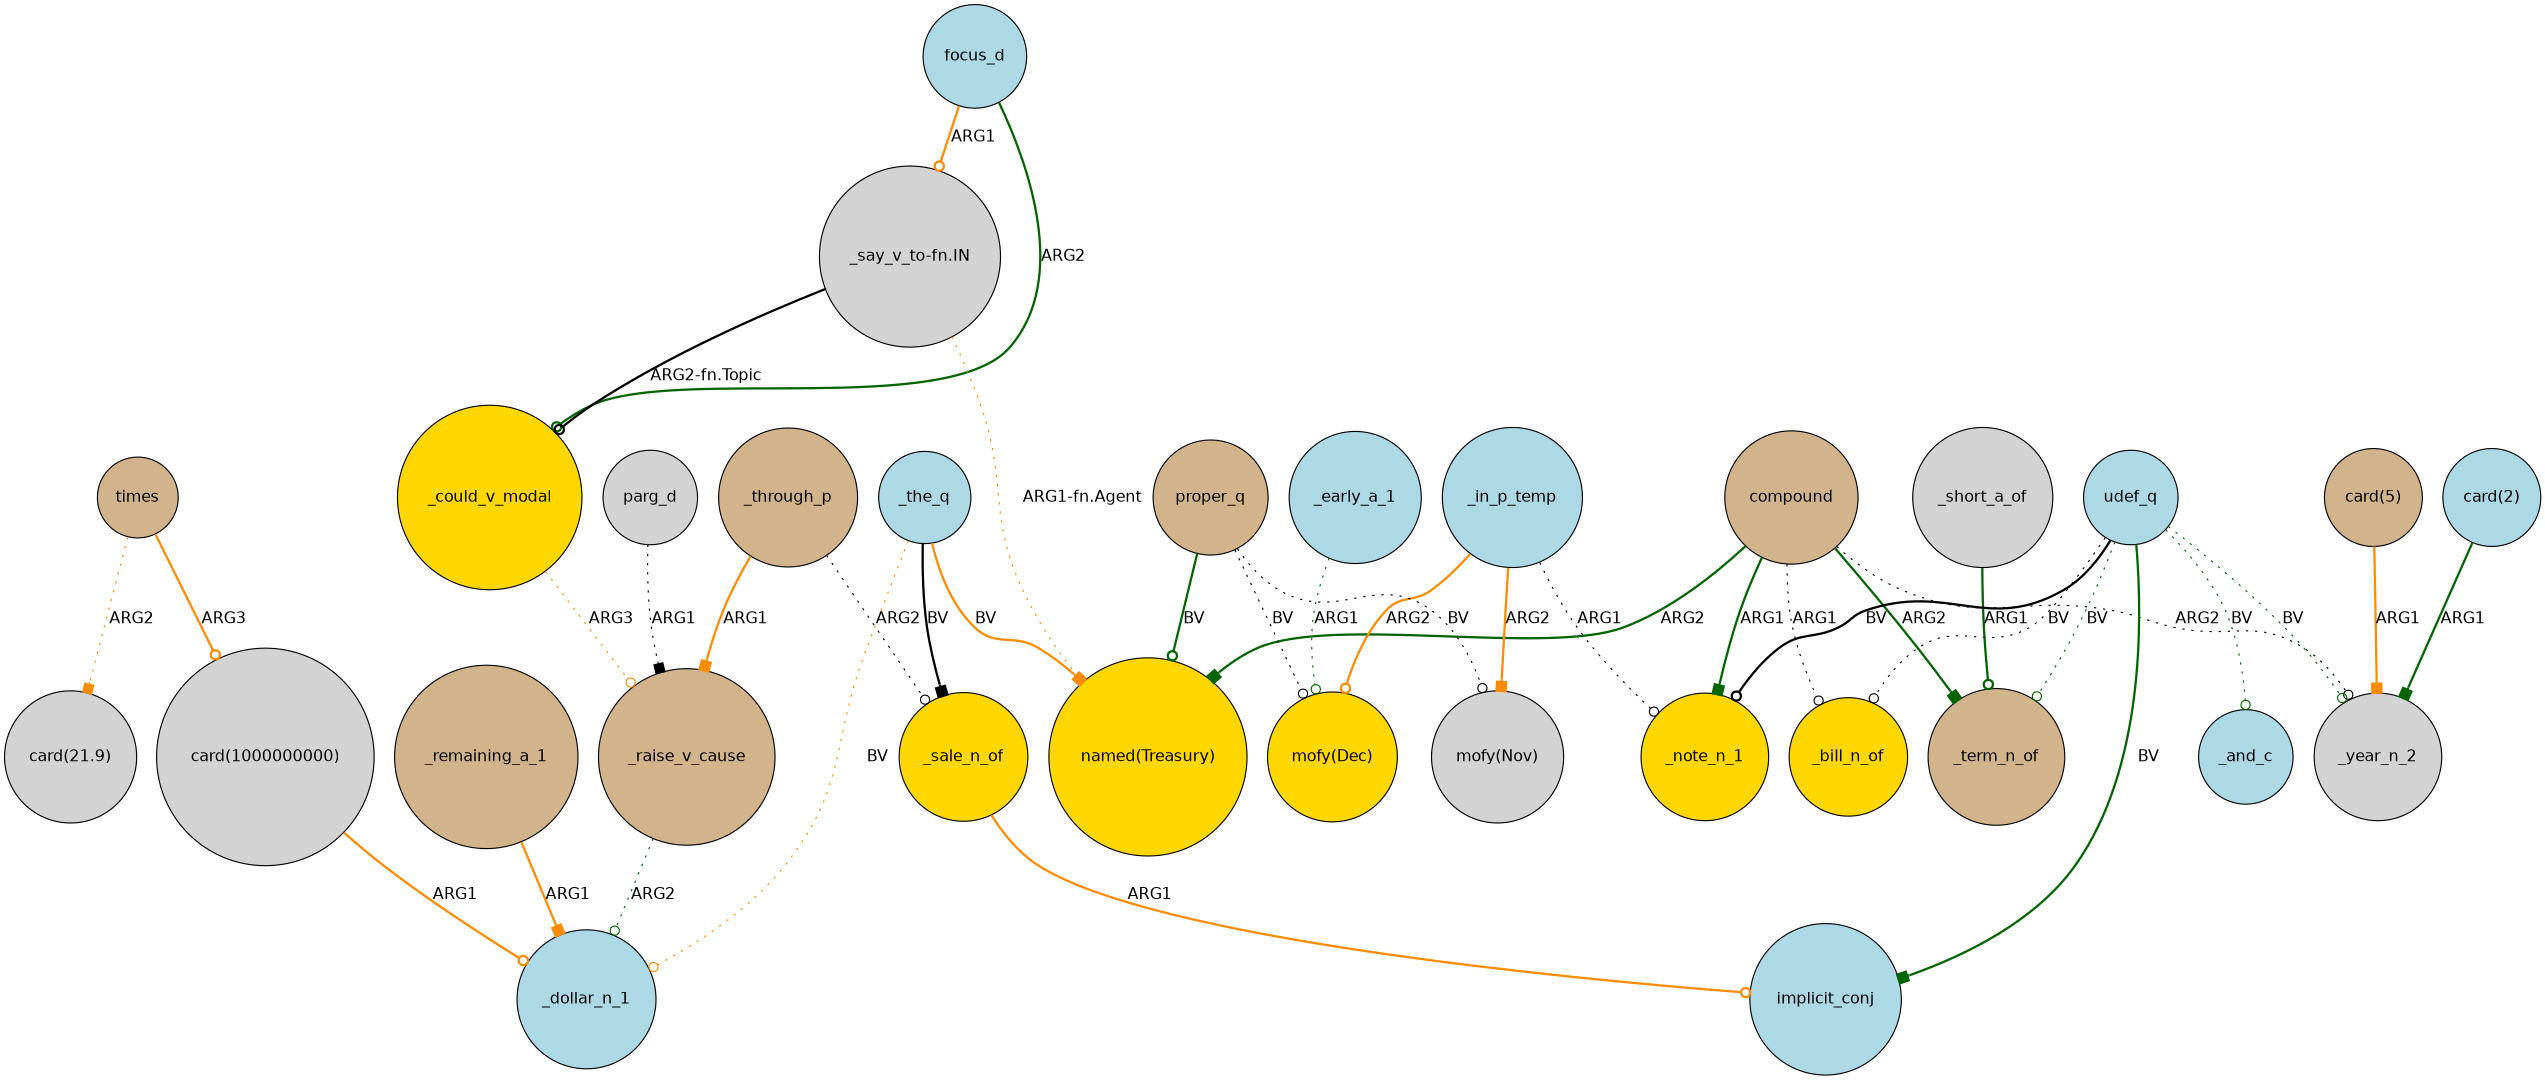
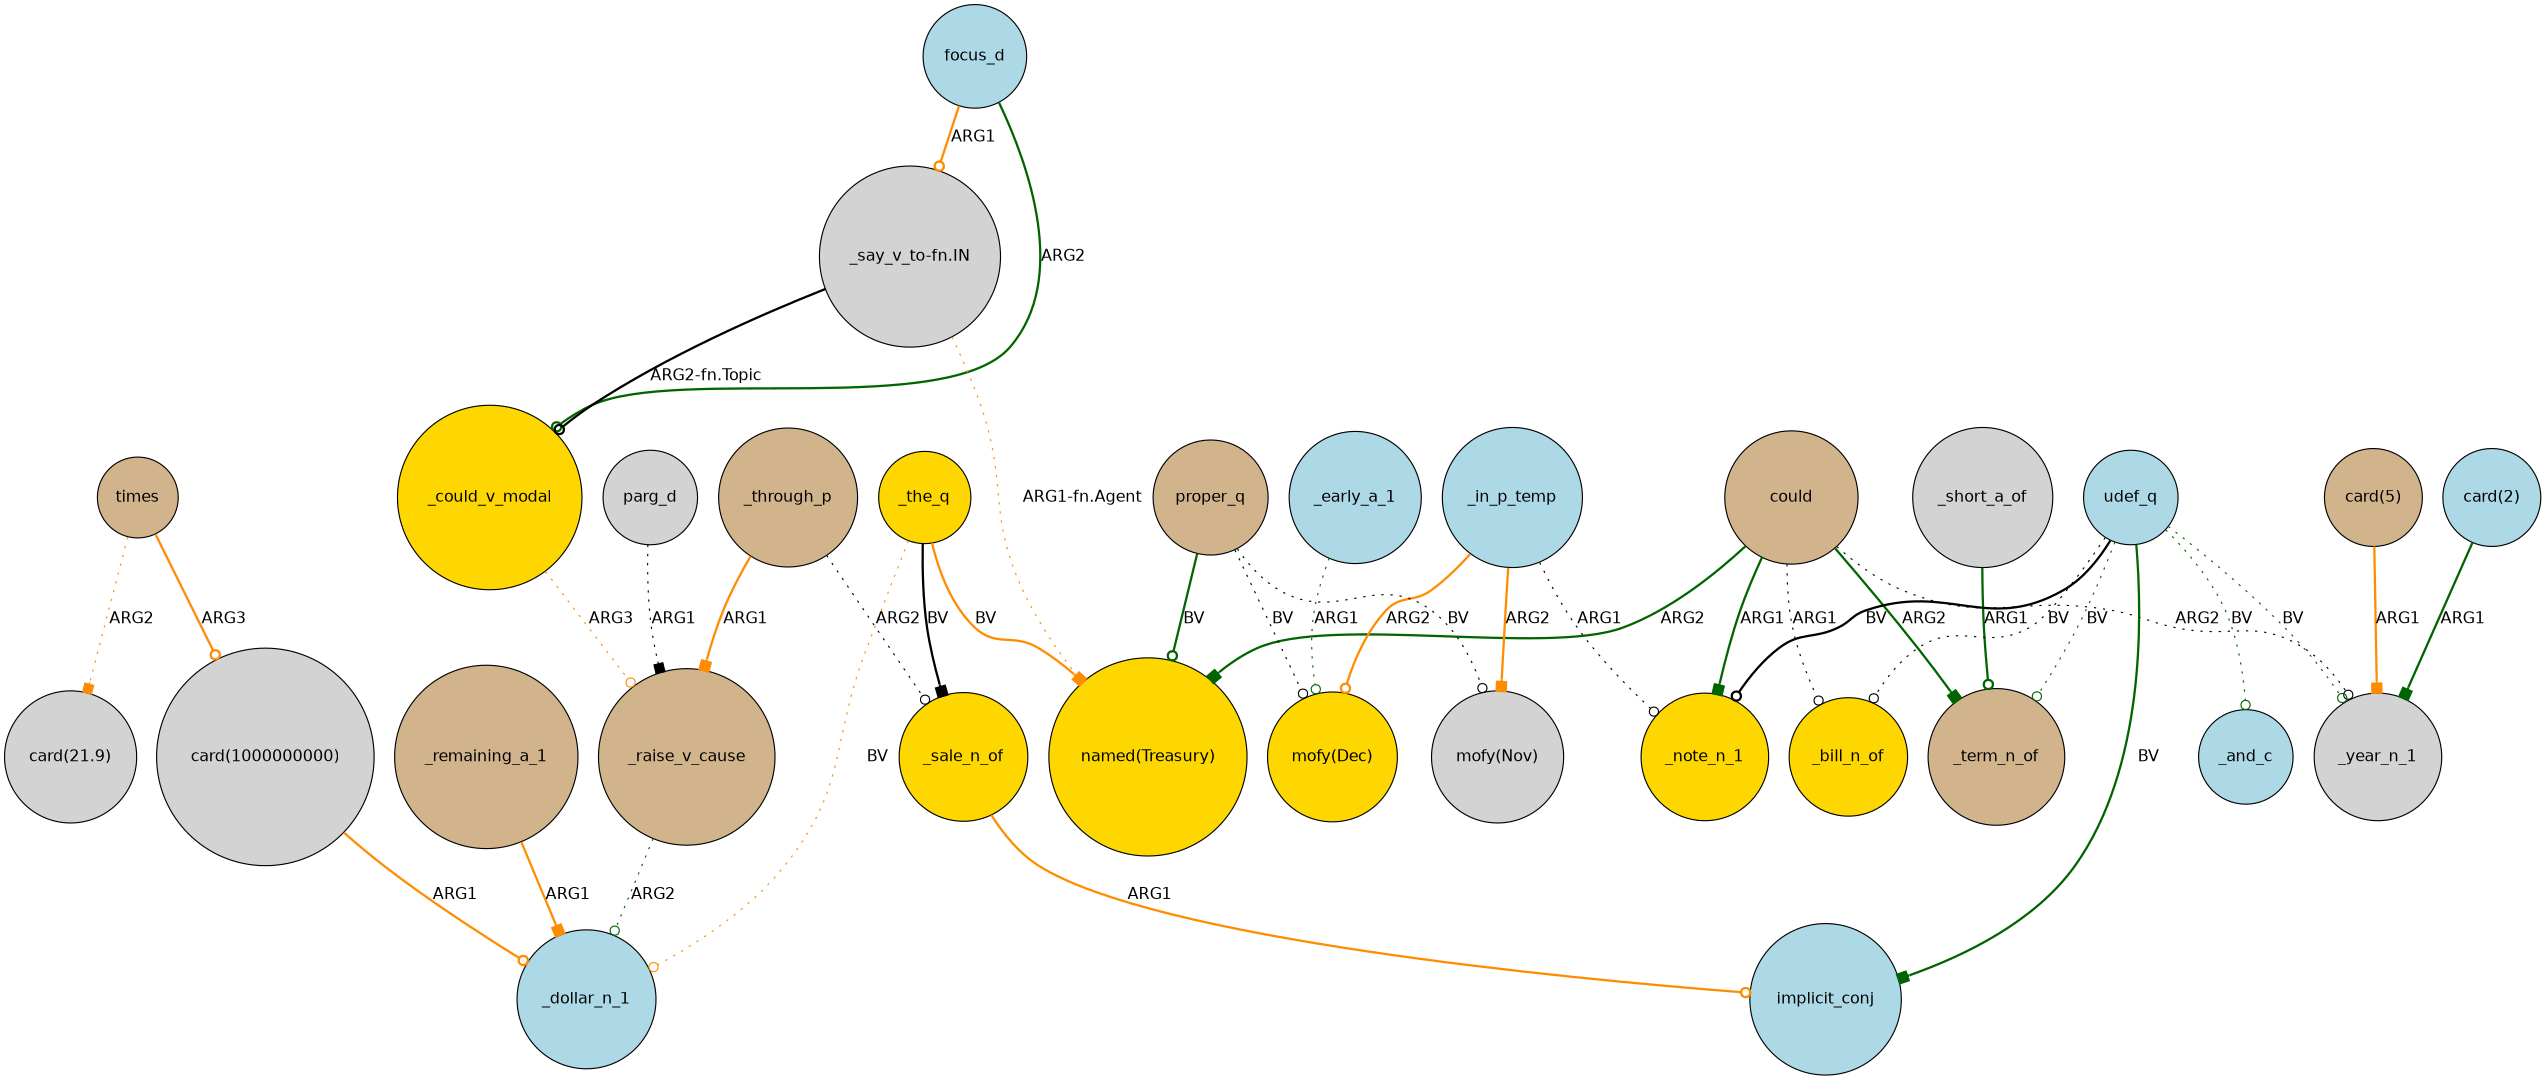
node "_the_q": fillcolor lightblue -> gold
node "compound": label "compound" -> "could"
node "_year_n_2": label "_year_n_2" -> "_year_n_1"
